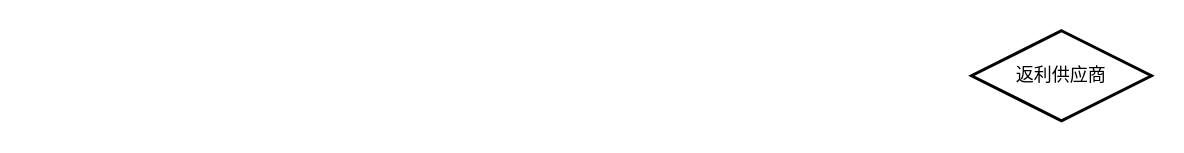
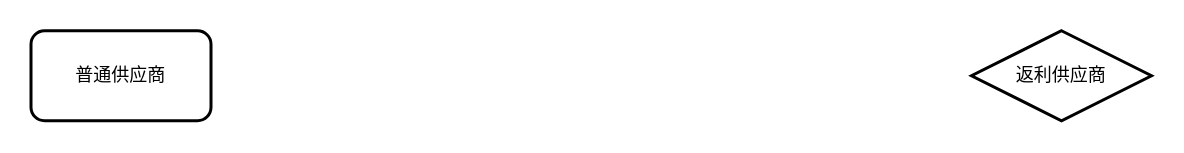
node "普通供应商": added
